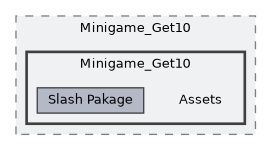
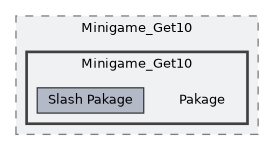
node "Assets": label "Assets" -> "Pakage"
